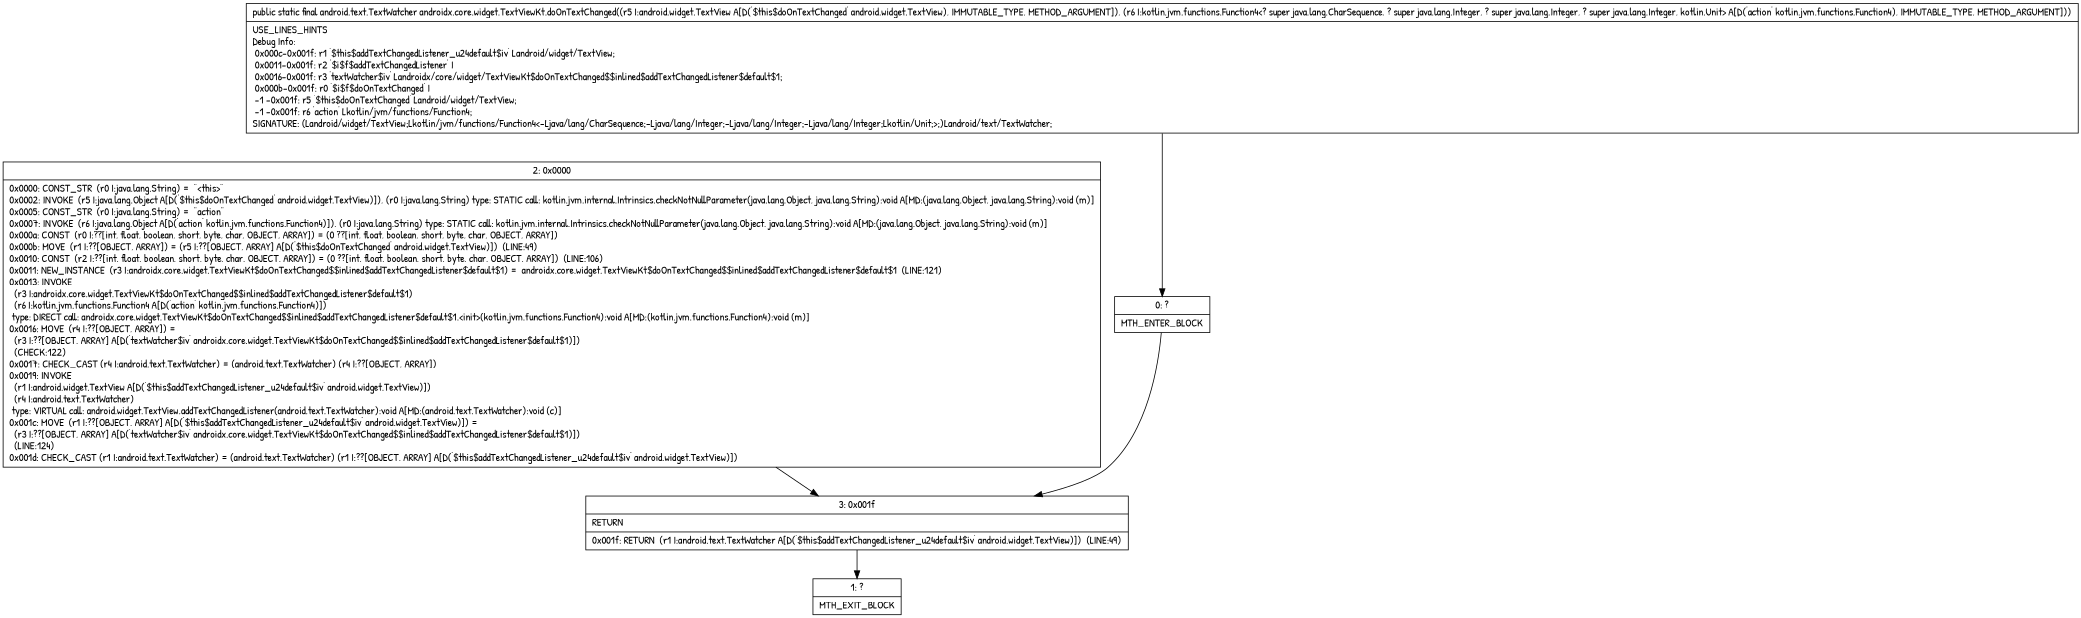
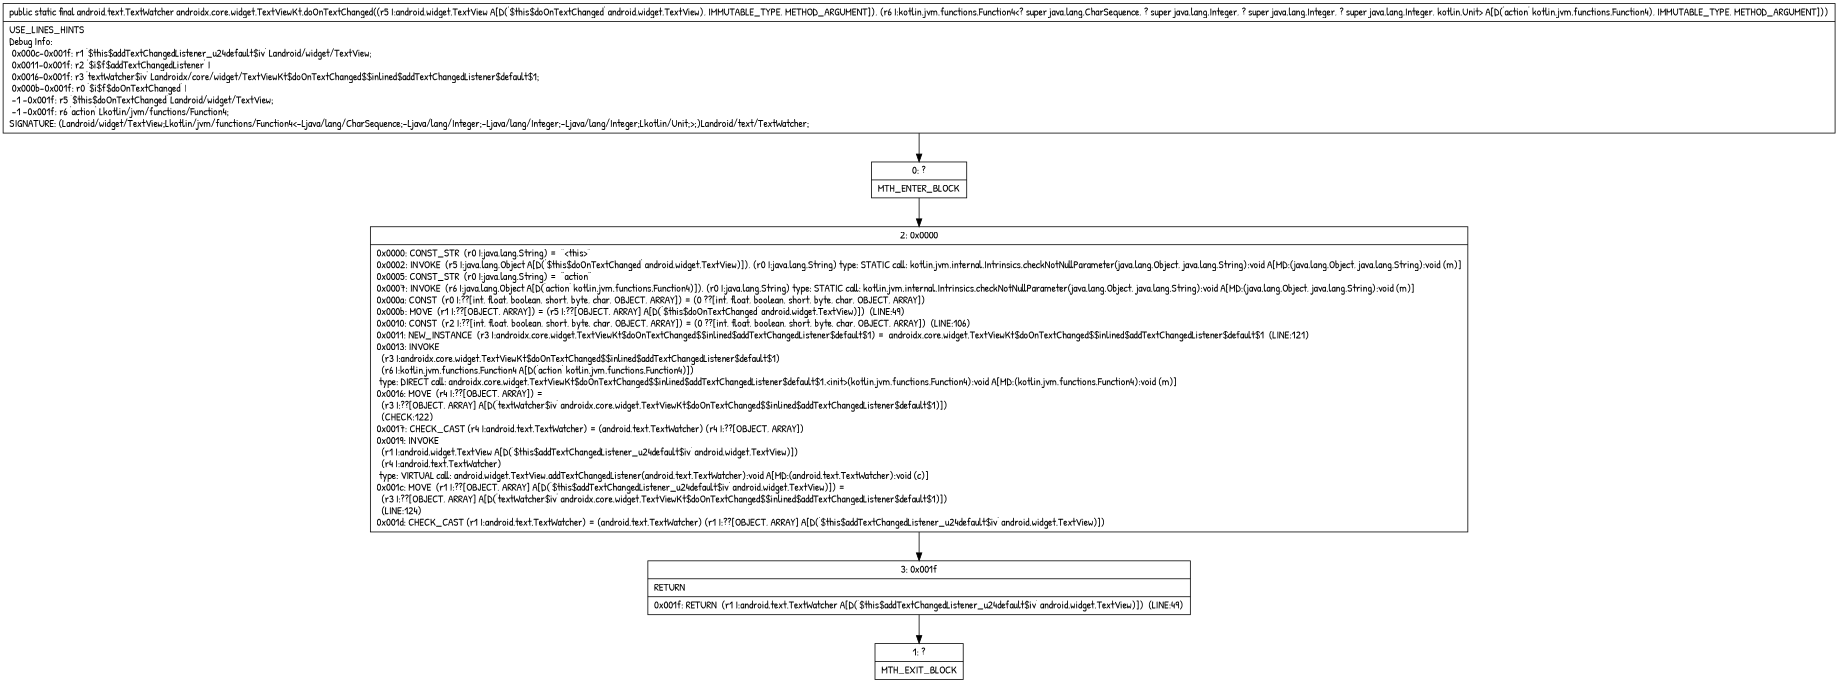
edge "0: ?" -> "3: 0x001f": now "0: ?" -> "2: 0x0000"
